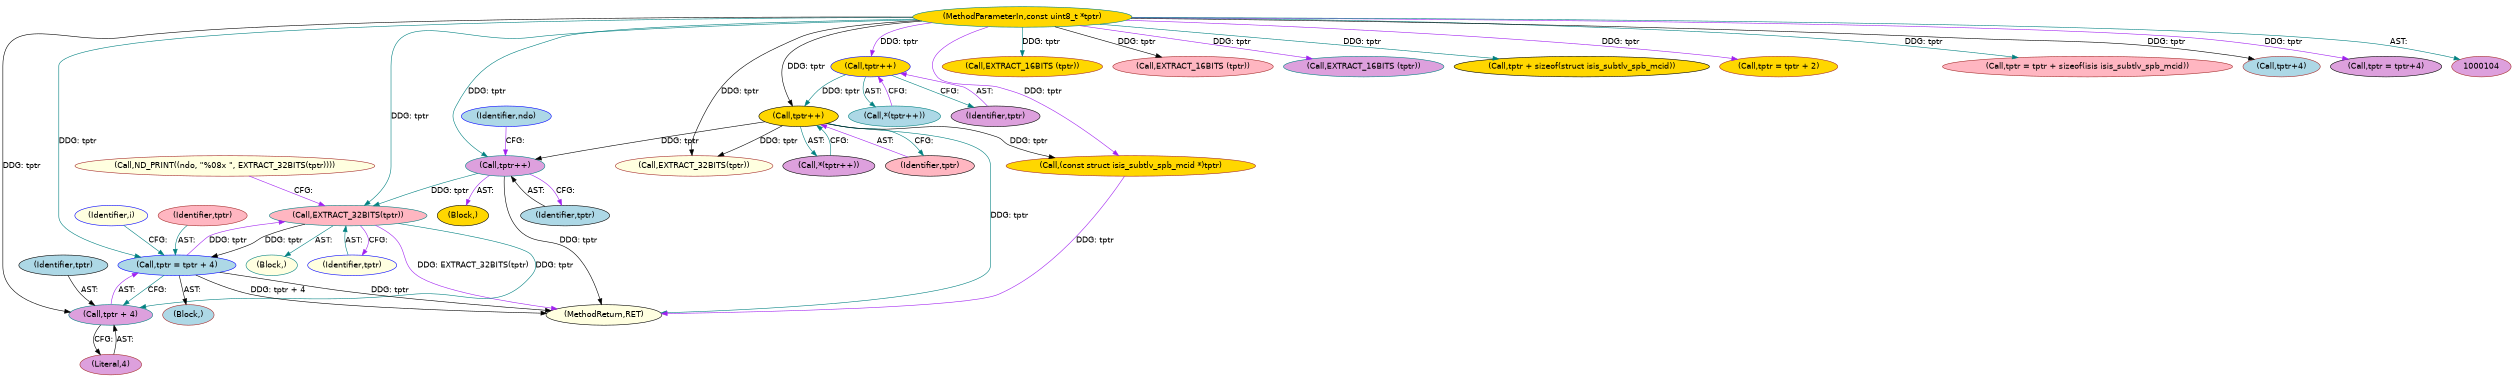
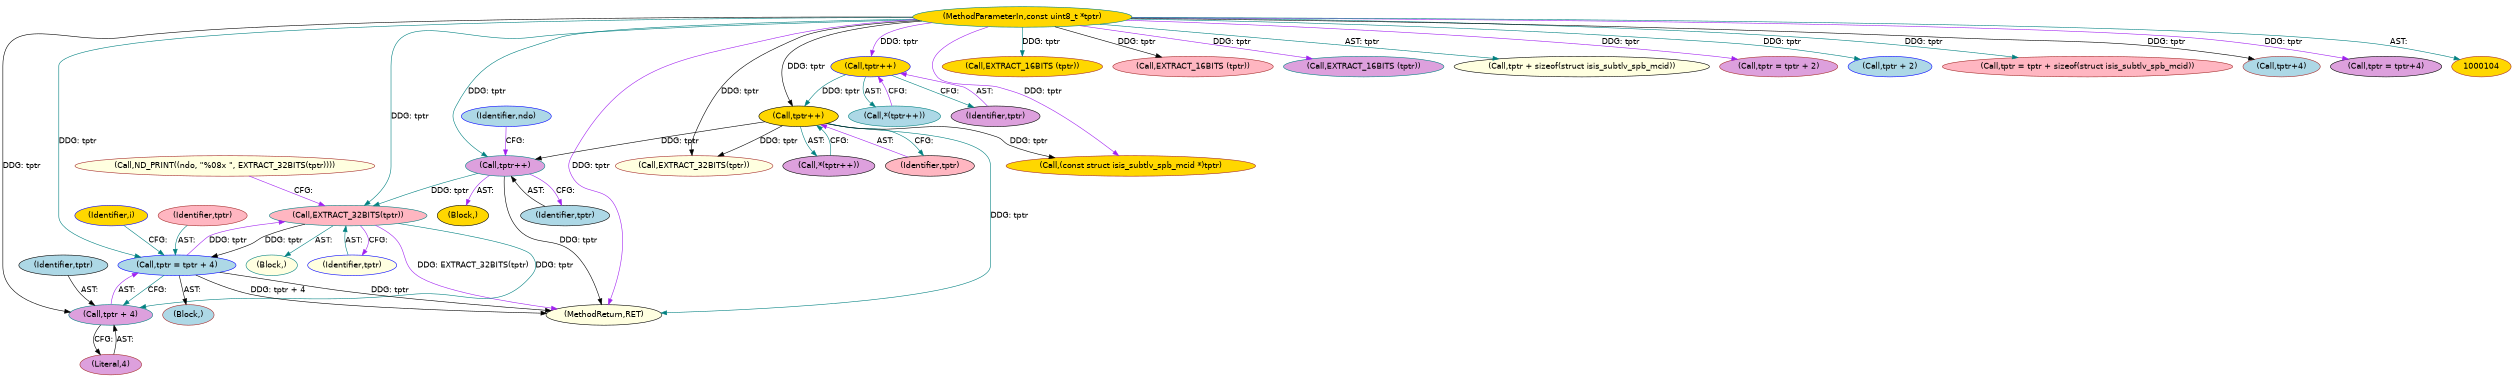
edge "(MethodParameterIn,const uint8_t *tptr)" -> "(Call,tptr + sizeof(struct isis_subtlv_spb_mcid))": label "DDG: tptr" -> "AST: tptr"
node "(Call,tptr + sizeof(struct isis_subtlv_spb_mcid))": fillcolor gold -> lightyellow
node "(Call,tptr = tptr + 2)": fillcolor gold -> plum
node "(Call,tptr + 2)": added
node "(Call,tptr = tptr + sizeof(isis isis_subtlv_spb_mcid))": label "(Call,tptr = tptr + sizeof(isis isis_subtlv_spb_mcid))" -> "(Call,tptr = tptr + sizeof(struct isis_subtlv_spb_mcid))"
node "1000104": fillcolor plum -> gold
node "(Identifier,i)": fillcolor lightyellow -> gold
edge "(Call,(const struct isis_subtlv_spb_mcid *)tptr)" -> "(MethodReturn,RET)": now "(MethodParameterIn,const uint8_t *tptr)" -> "(MethodReturn,RET)"
